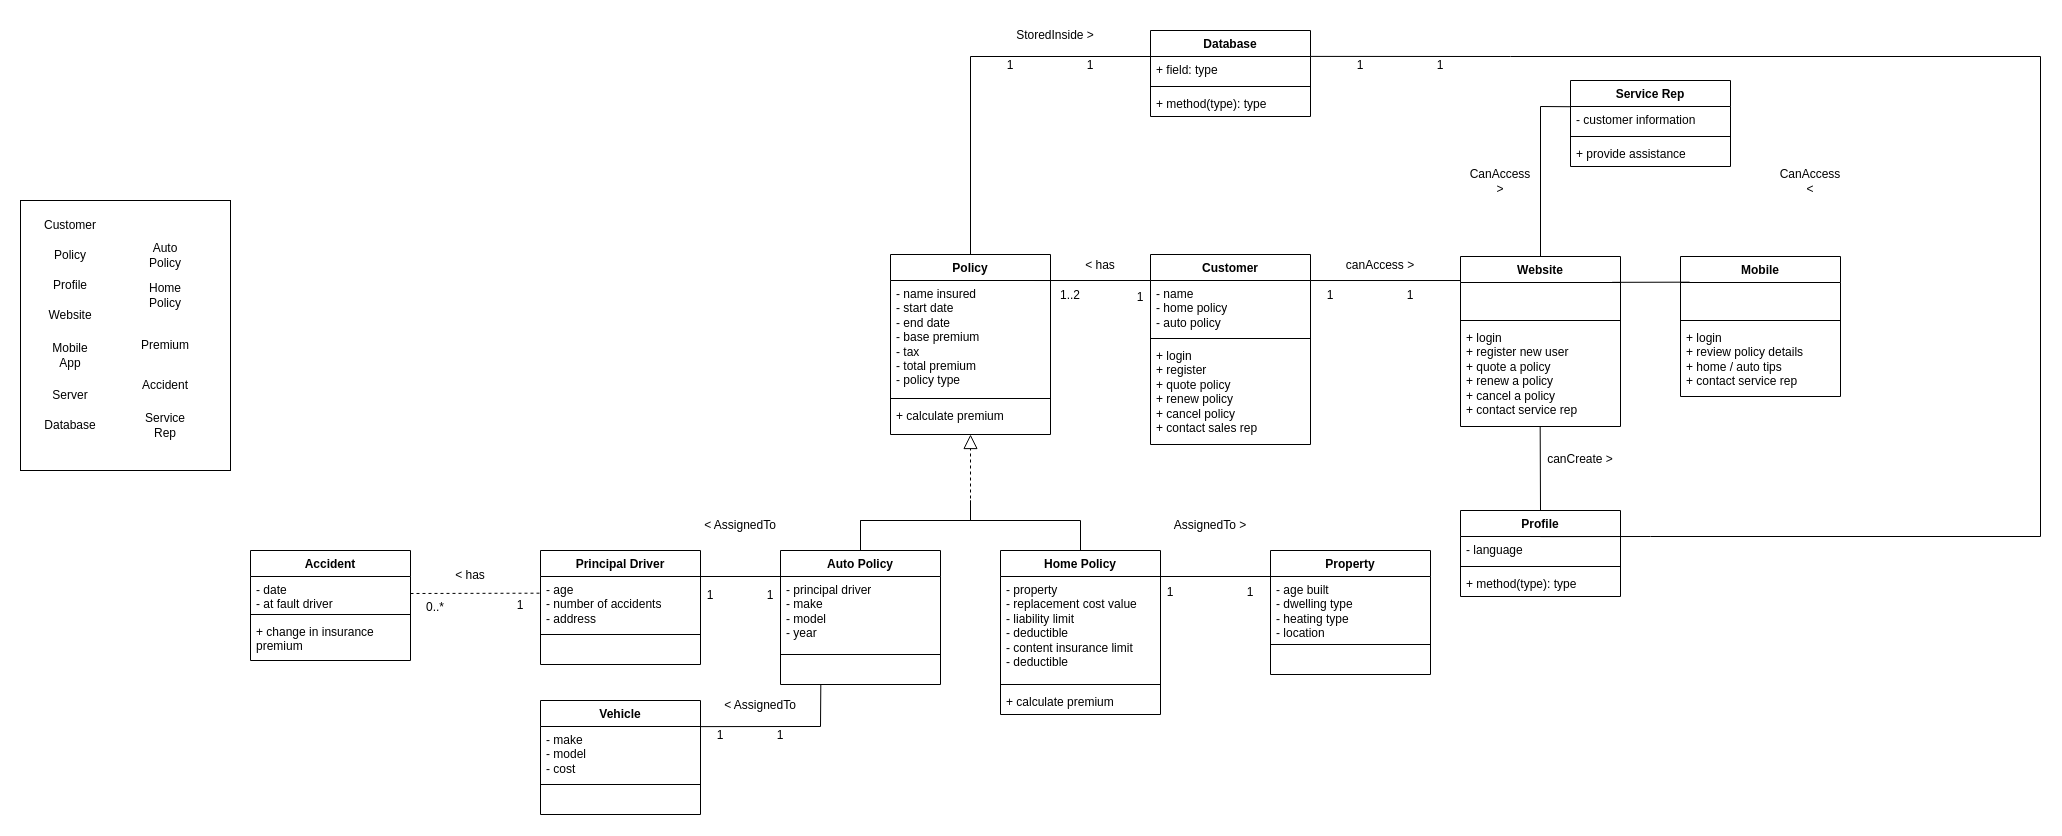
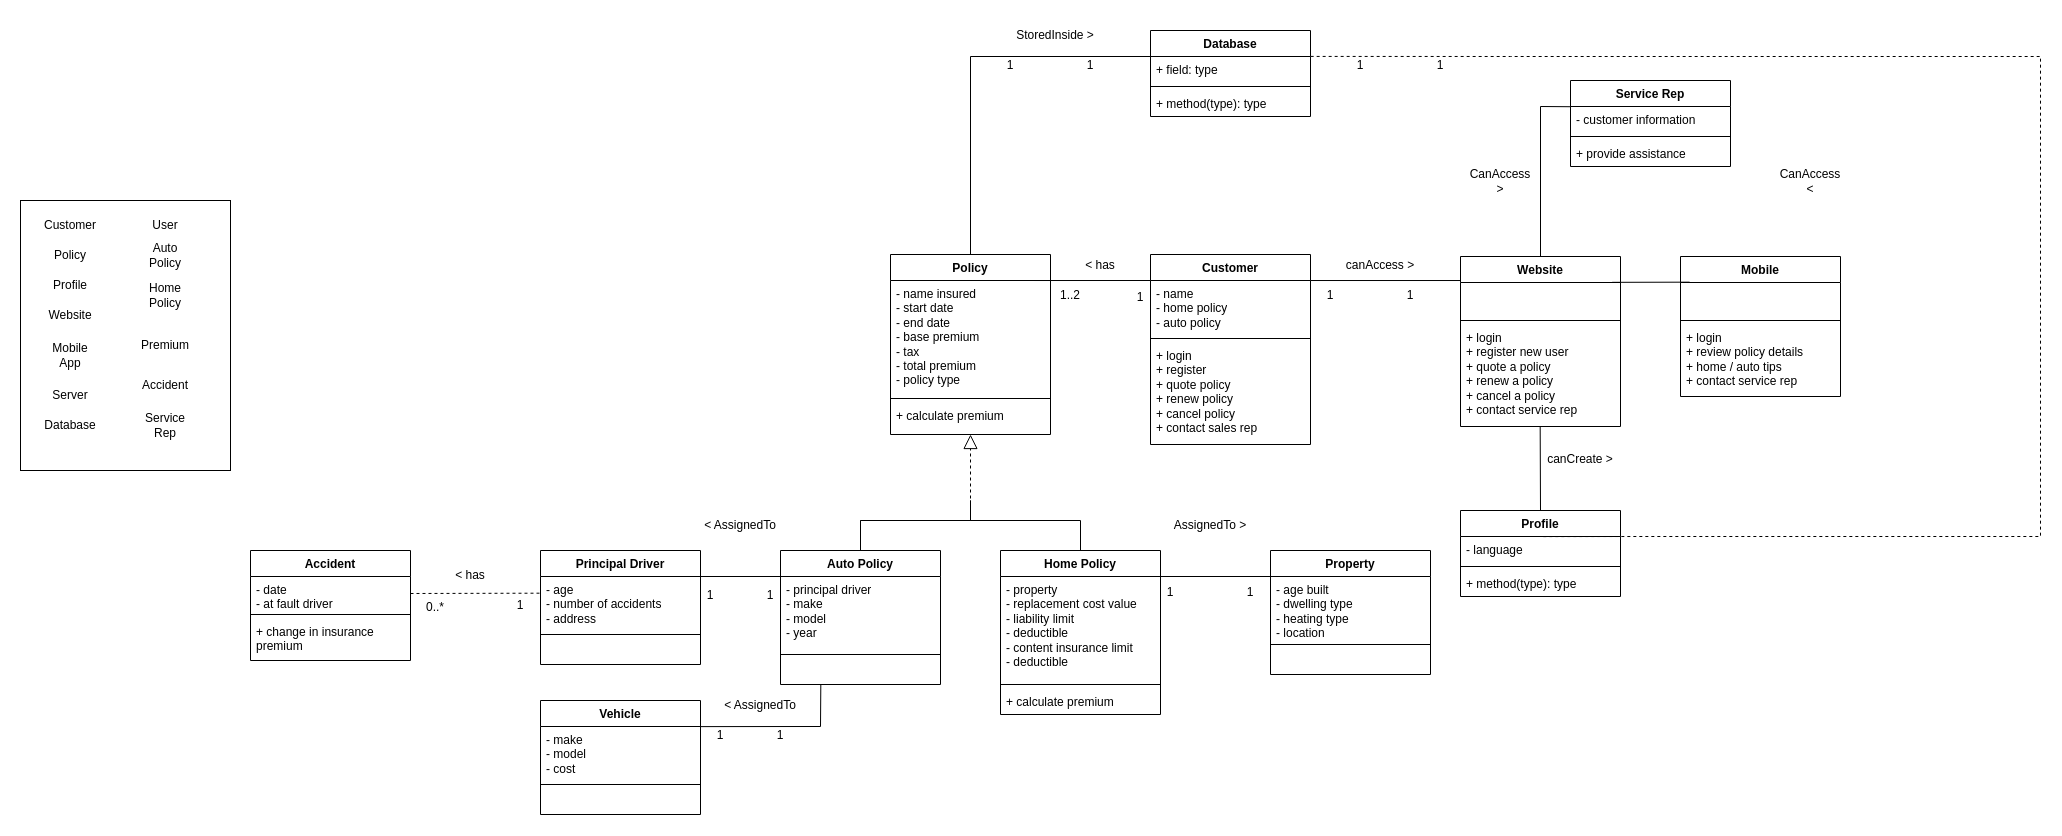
edge "+ field: type" -- "- language": style solid -> dashed
node "User": added
